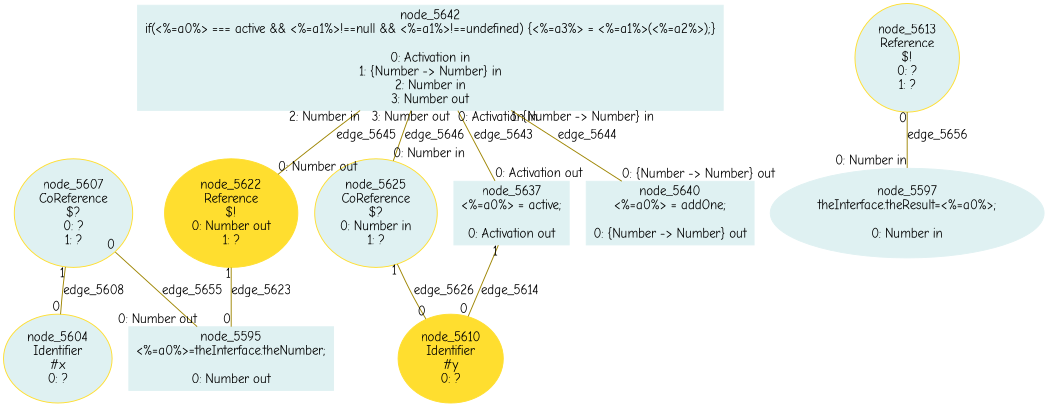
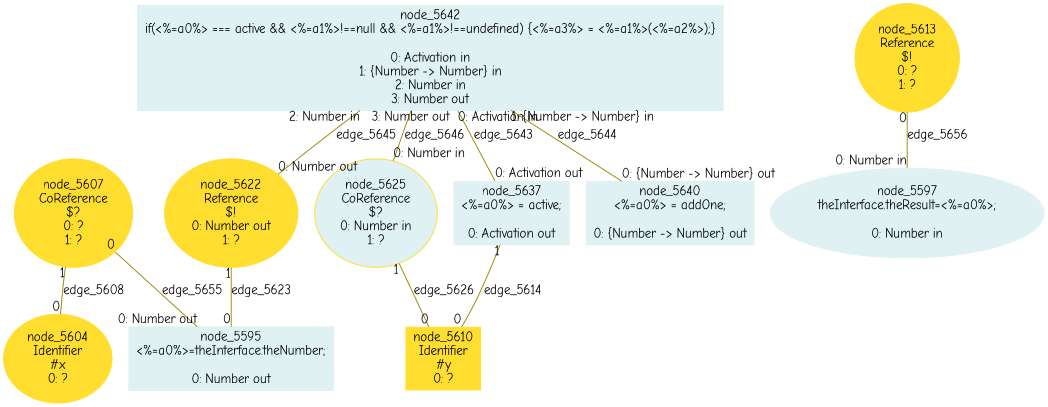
node "node_5613 Reference $! 0: ? 1: ?": fillcolor #dff1f2 -> #ffde2f
node "node_5607 CoReference $? 0: ? 1: ?": fillcolor #dff1f2 -> #ffde2f
node "node_5604 Identifier #x 0: ?": fillcolor #dff1f2 -> #ffde2f
node "node_5610 Identifier #y 0: ?": shape ellipse -> box
